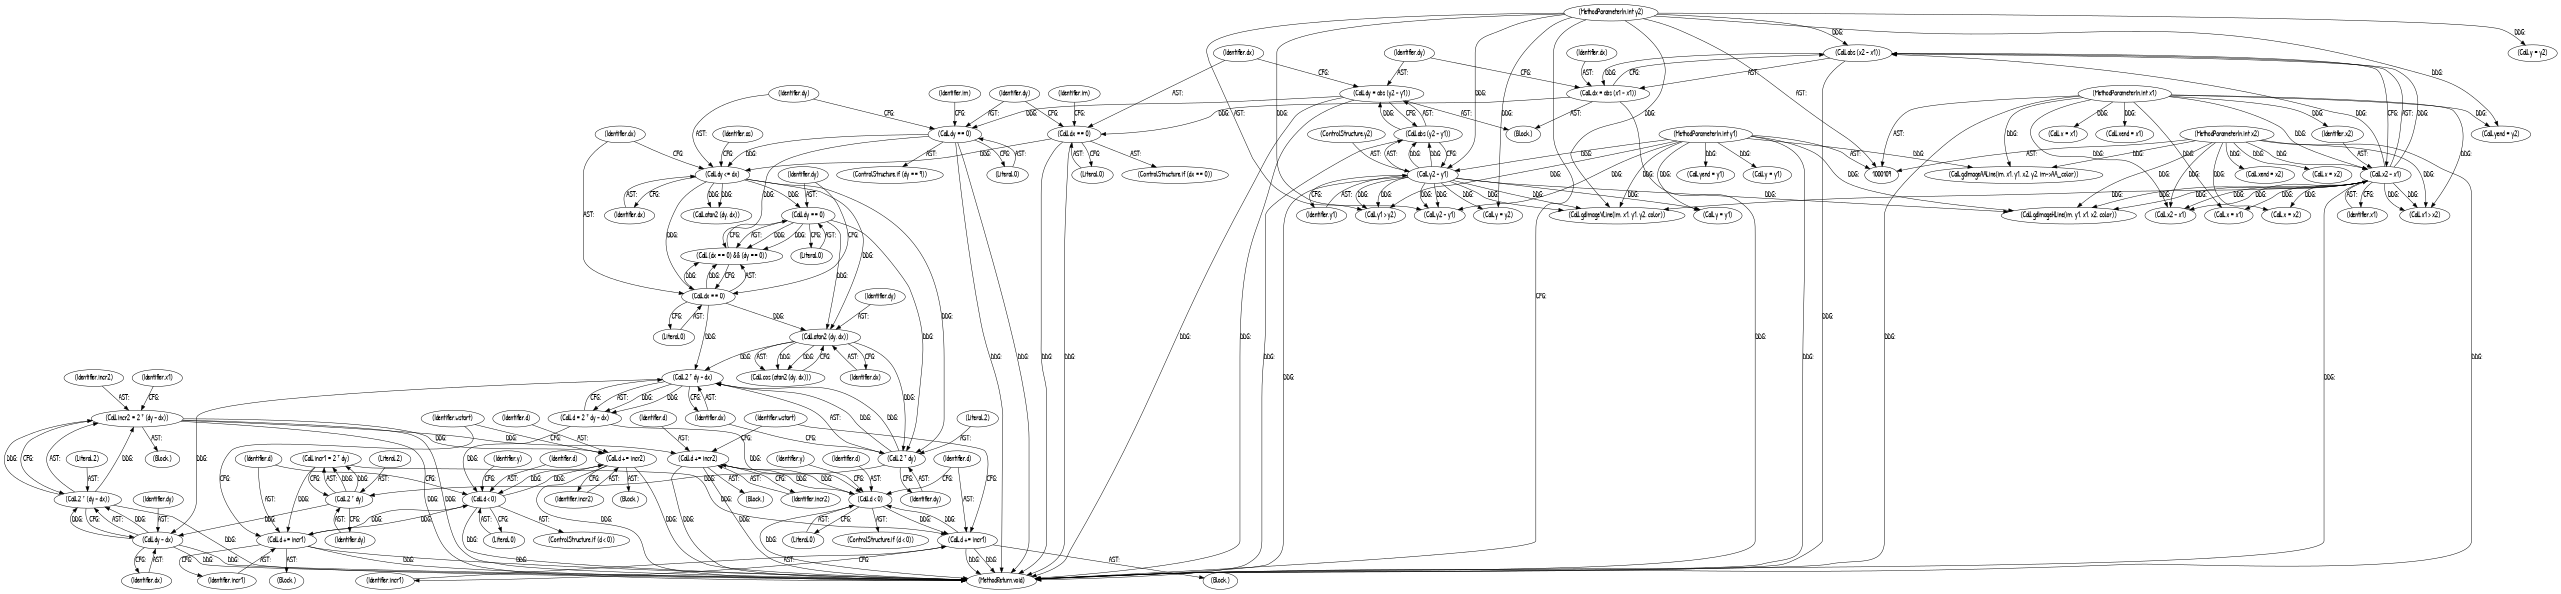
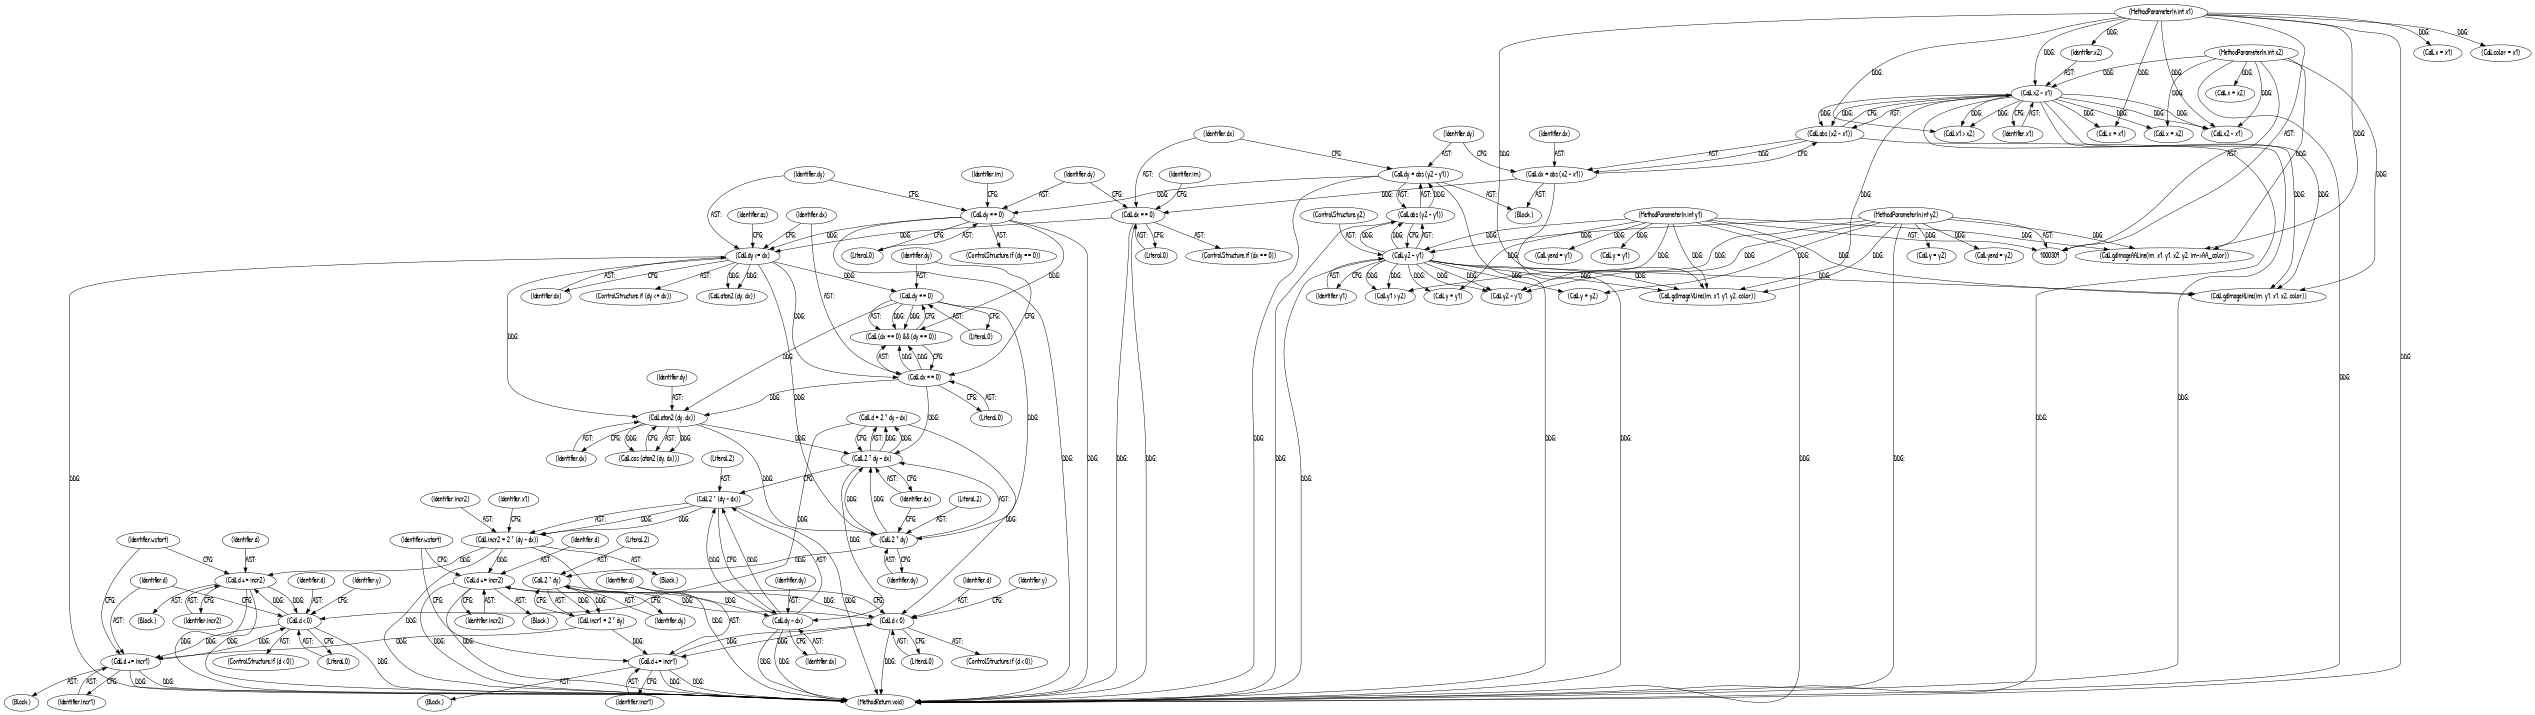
edge "(MethodParameterIn,int y2)" -> "(Call,abs (x2 - x1))": now "(MethodParameterIn,int y2)" -> "(Call,gdImageAALine(im, x1, y1, x2, y2, im->AA_color))"
node "(Call,dx = abs (x1 - x1))": label "(Call,dx = abs (x1 - x1))" -> "(Call,dx = abs (x2 - x1))"
edge "(MethodParameterIn,int x1)" -> "(Call,yend = y2)": now "(MethodParameterIn,int x1)" -> "(Call,gdImageVLine(im, x1, y1, y2, color))"
edge "(MethodParameterIn,int y2)" -> "(Call,y1 > y2)": label "AST: " -> "DDG: "
edge "(Call,dy = abs (y2 - y1))" -> "(Call,abs (y2 - y1))": label "CFG: " -> "AST: "
node "(Call,xend = x1)": label "(Call,xend = x1)" -> "(Call,color = x1)"
edge "(MethodParameterIn,int x2)" -> "(Call,x1 > x2)": removed, label "DDG:"
edge "(MethodParameterIn,int y1)" -> "(Call,y1 > y2)": removed, label "DDG:"
node "(ControlStructure,if (dy == 9))": label "(ControlStructure,if (dy == 9))" -> "(ControlStructure,if (dy == 0))"
node "1000109": label "1000109" -> "1000309"
node "(Call,xend = x2)": removed
node "(ControlStructure,if (dy <= dx))": added
edge "(MethodParameterIn,int y2)" -> "(MethodReturn,void)": label "CFG: " -> "DDG: "
edge "(Call,incr2 = 2 * (dy - dx))" -> "(Call,2 * (dy - dx))": now "(Call,2 * dy - dx)" -> "(Call,2 * (dy - dx))"
edge "(Call,dy <= dx)" -> "(MethodReturn,void)": added, label "DDG:"
